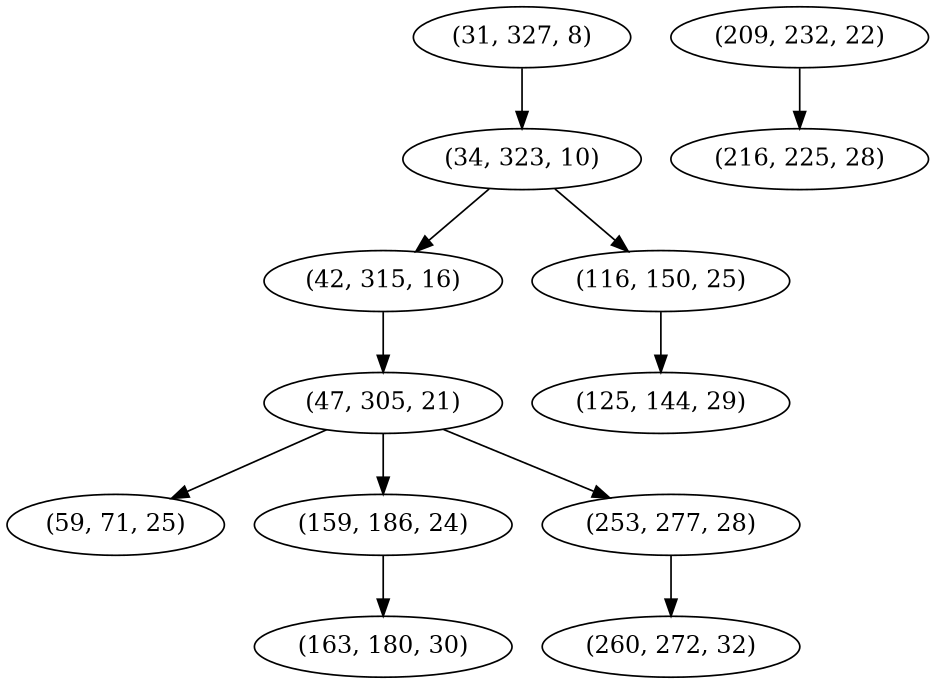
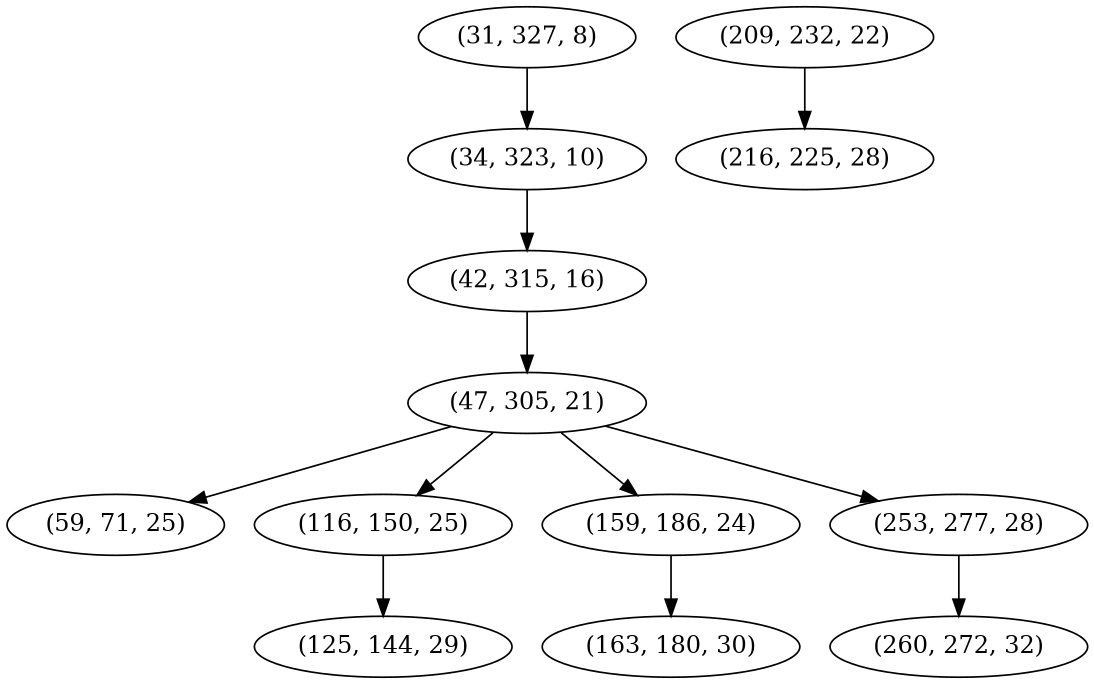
edge "(34, 323, 10)" -> "(116, 150, 25)": now "(47, 305, 21)" -> "(116, 150, 25)"
